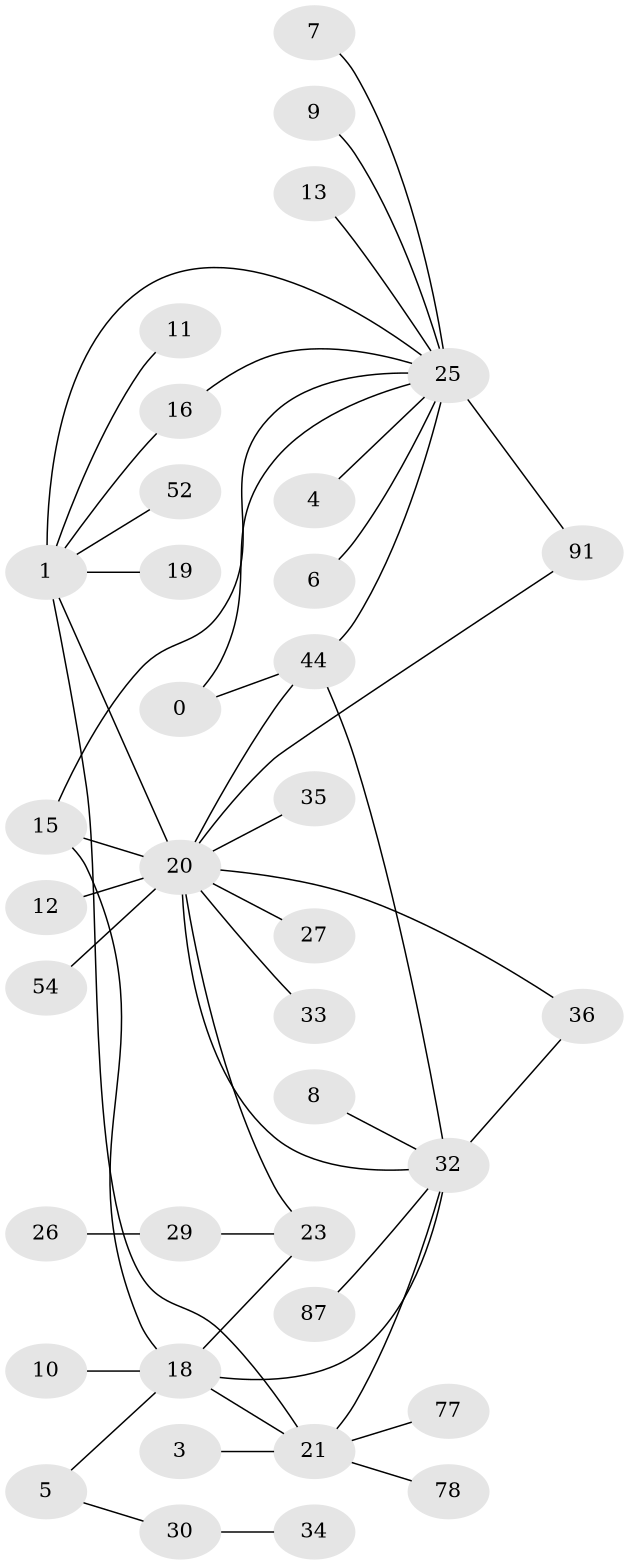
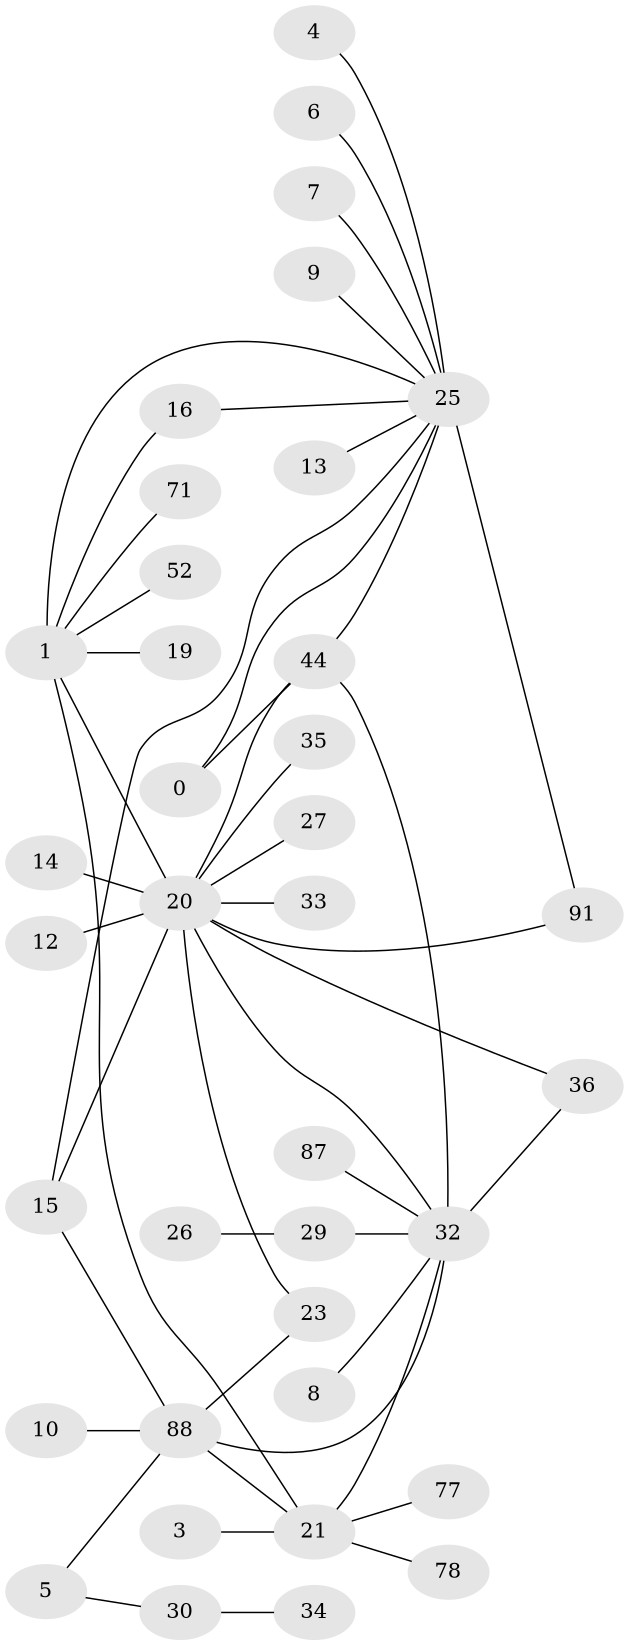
node "11": label "11" -> "71"
node "54": label "54" -> "14"
edge "29" -- "23": now "29" -- "32"
node "18": label "18" -> "88"
